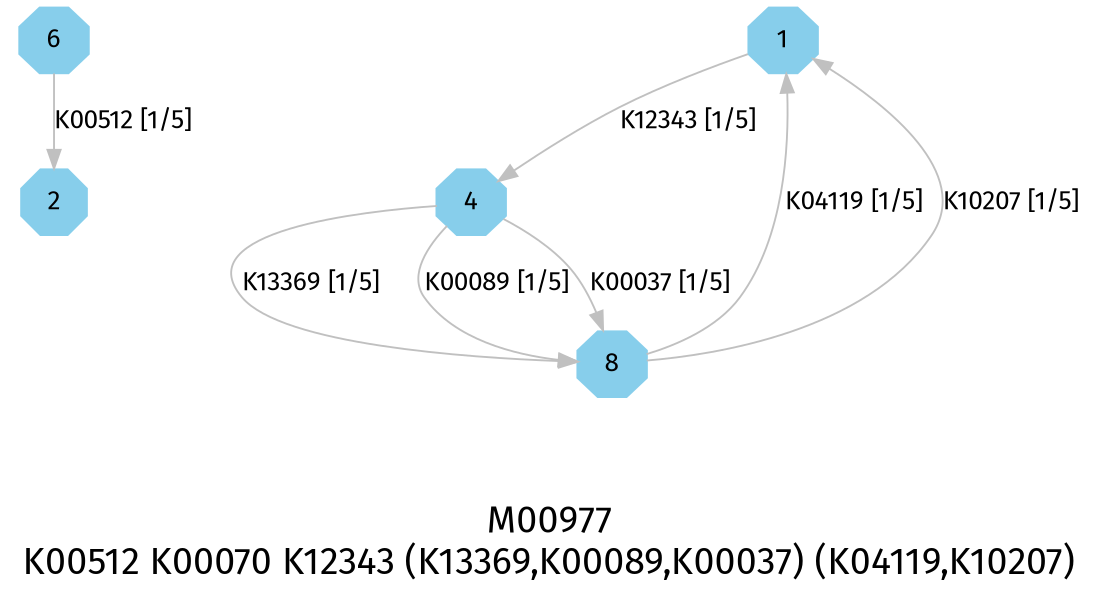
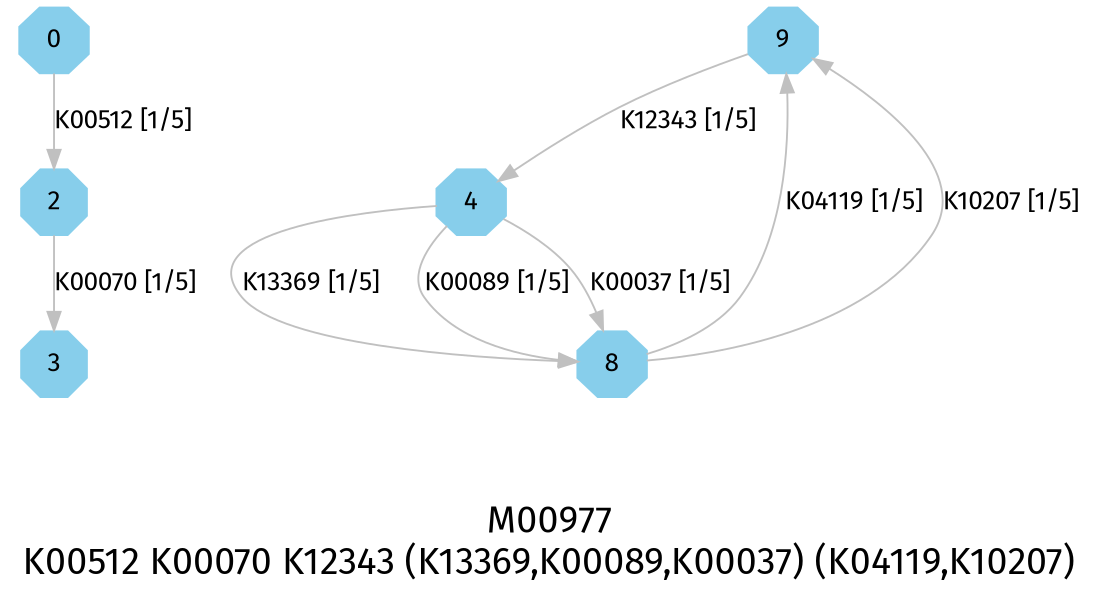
node "6": label "6" -> "0"
node "1": label "1" -> "9"
node "3": added
